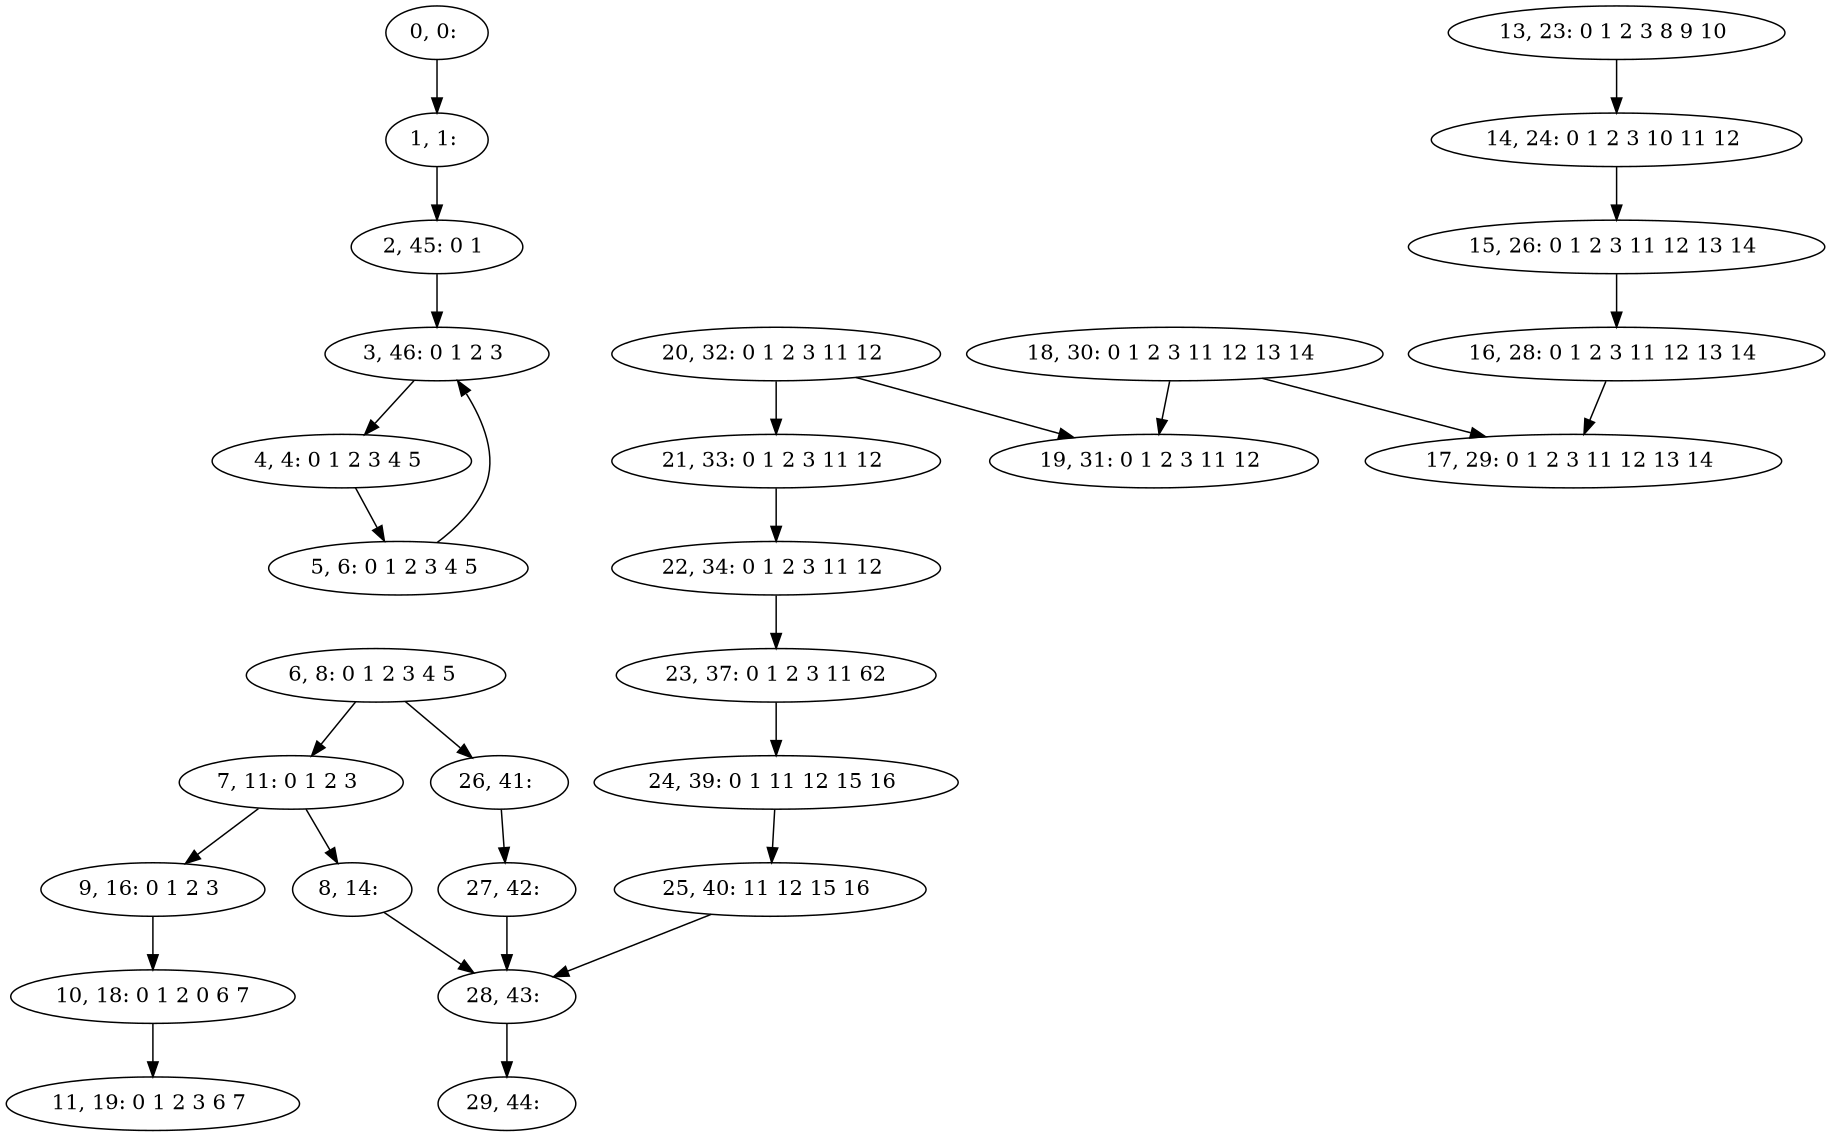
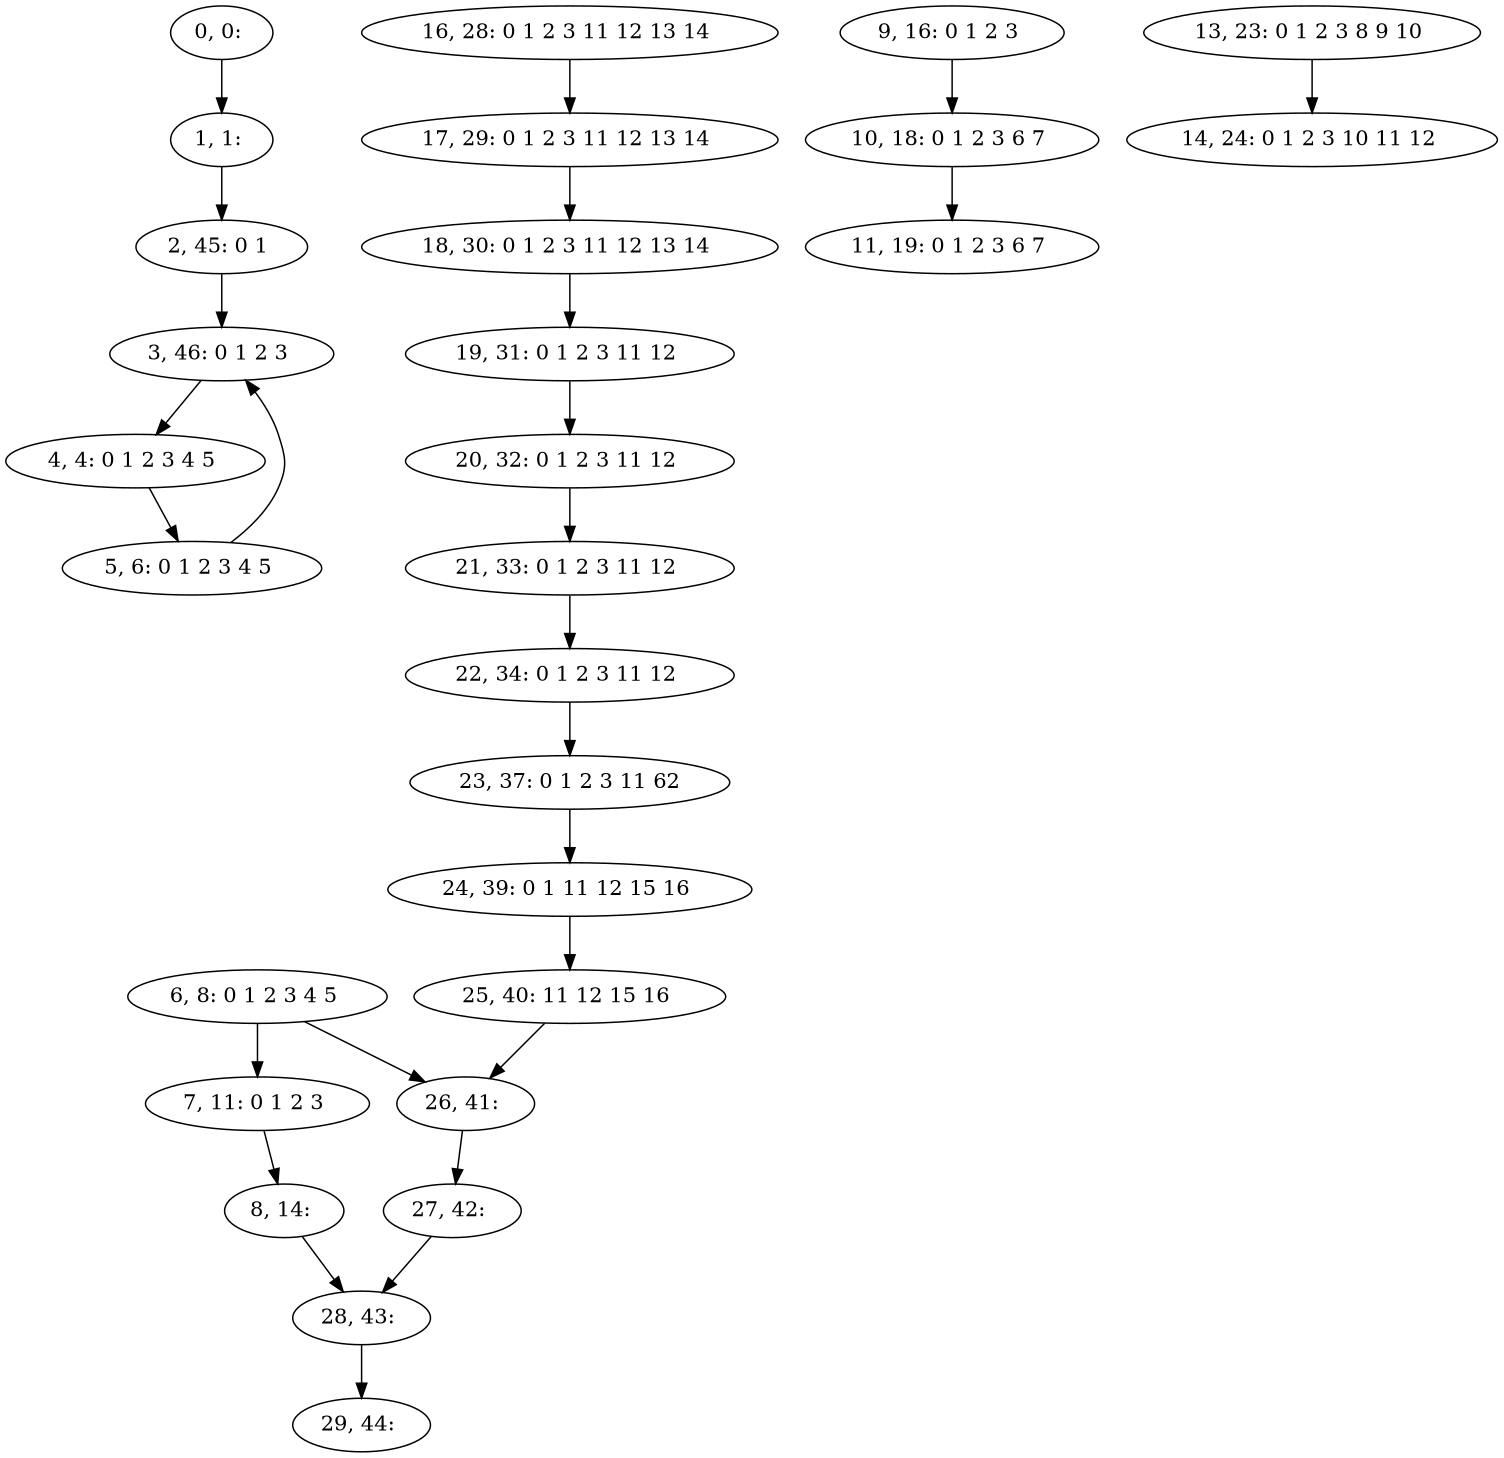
node "15, 26: 0 1 2 3 11 12 13 14": removed
edge "20, 32: 0 1 2 3 11 12" -> "19, 31: 0 1 2 3 11 12": reversed
edge "18, 30: 0 1 2 3 11 12 13 14" -> "17, 29: 0 1 2 3 11 12 13 14": reversed
edge "7, 11: 0 1 2 3" -> "9, 16: 0 1 2 3": removed
edge "25, 40: 11 12 15 16" -> "28, 43:": now "25, 40: 11 12 15 16" -> "26, 41:"
node "10, 18: 0 1 2 0 6 7": label "10, 18: 0 1 2 0 6 7" -> "10, 18: 0 1 2 3 6 7"
